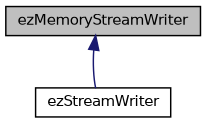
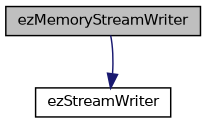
edge "ezStreamWriter" -> "ezMemoryStreamWriter": reversed
